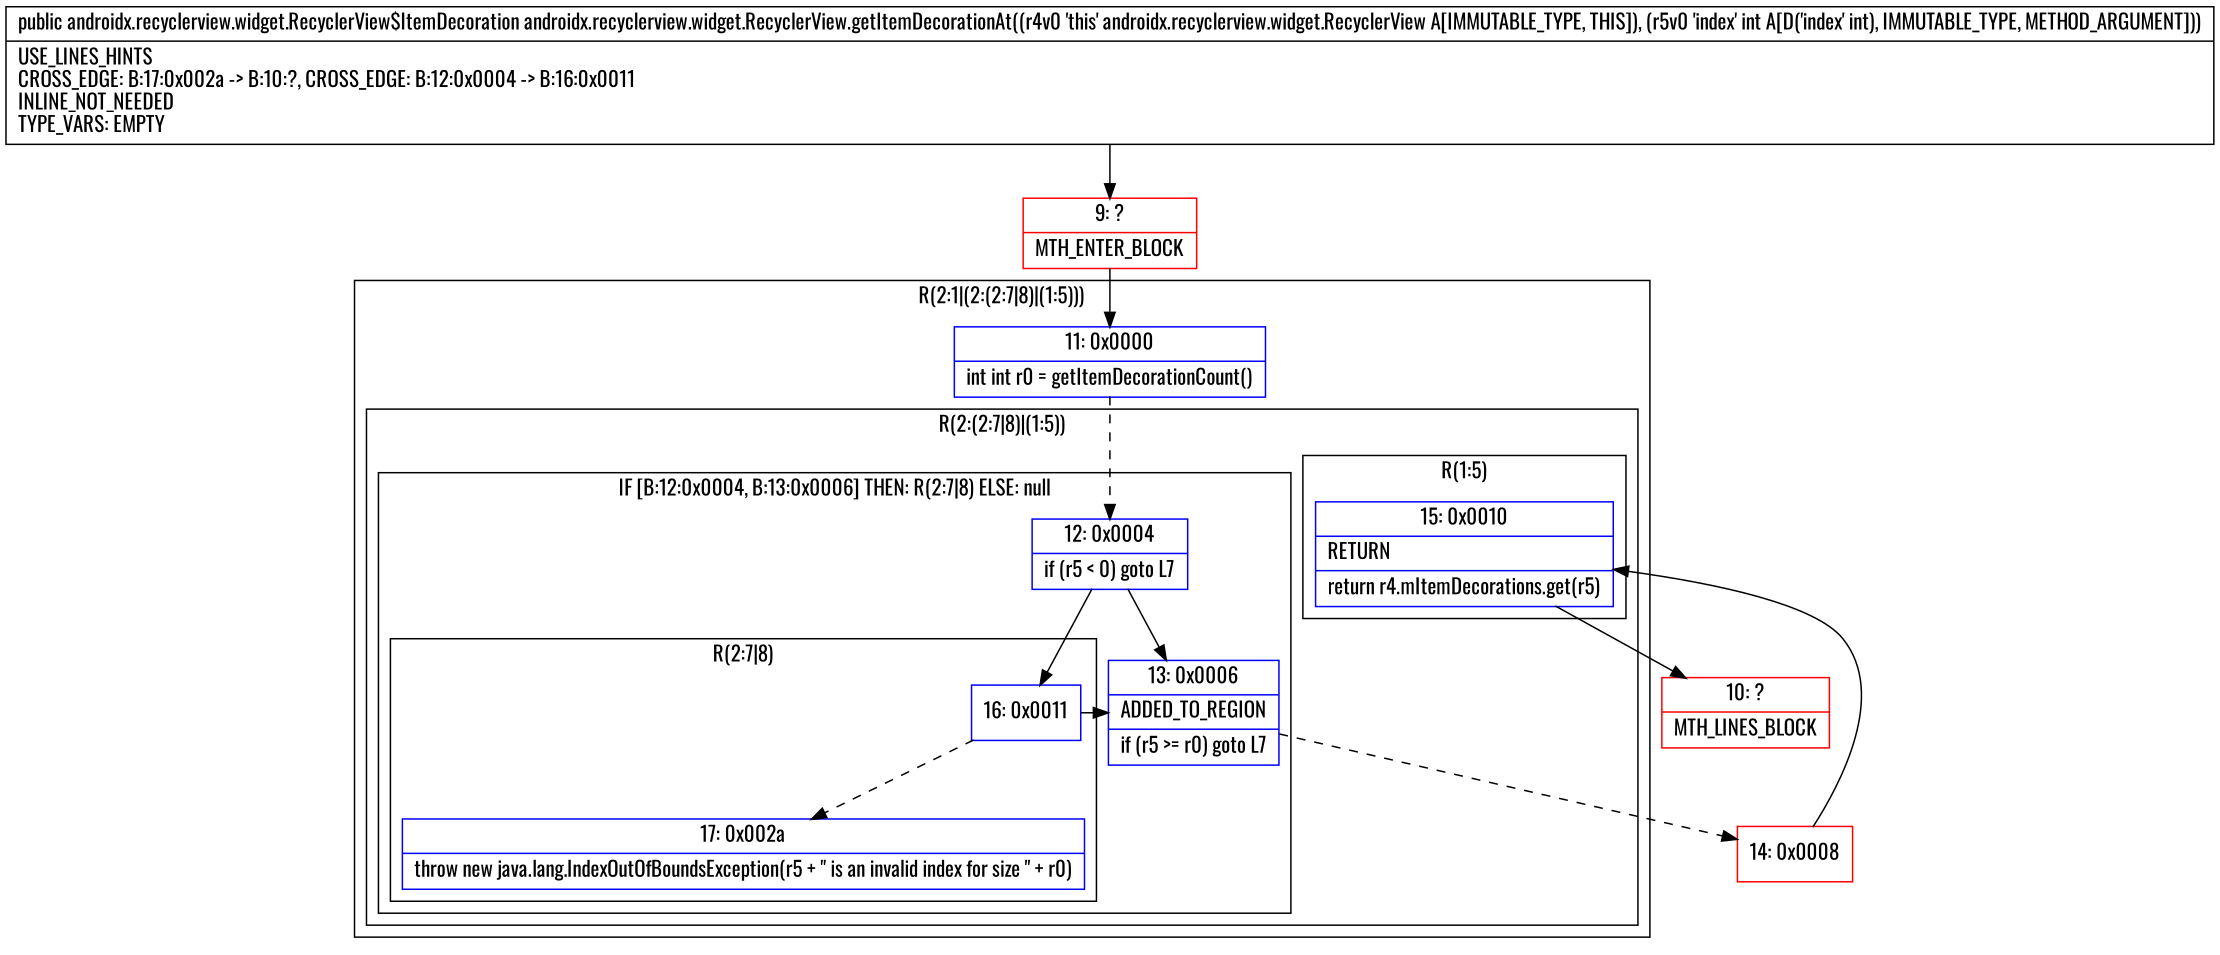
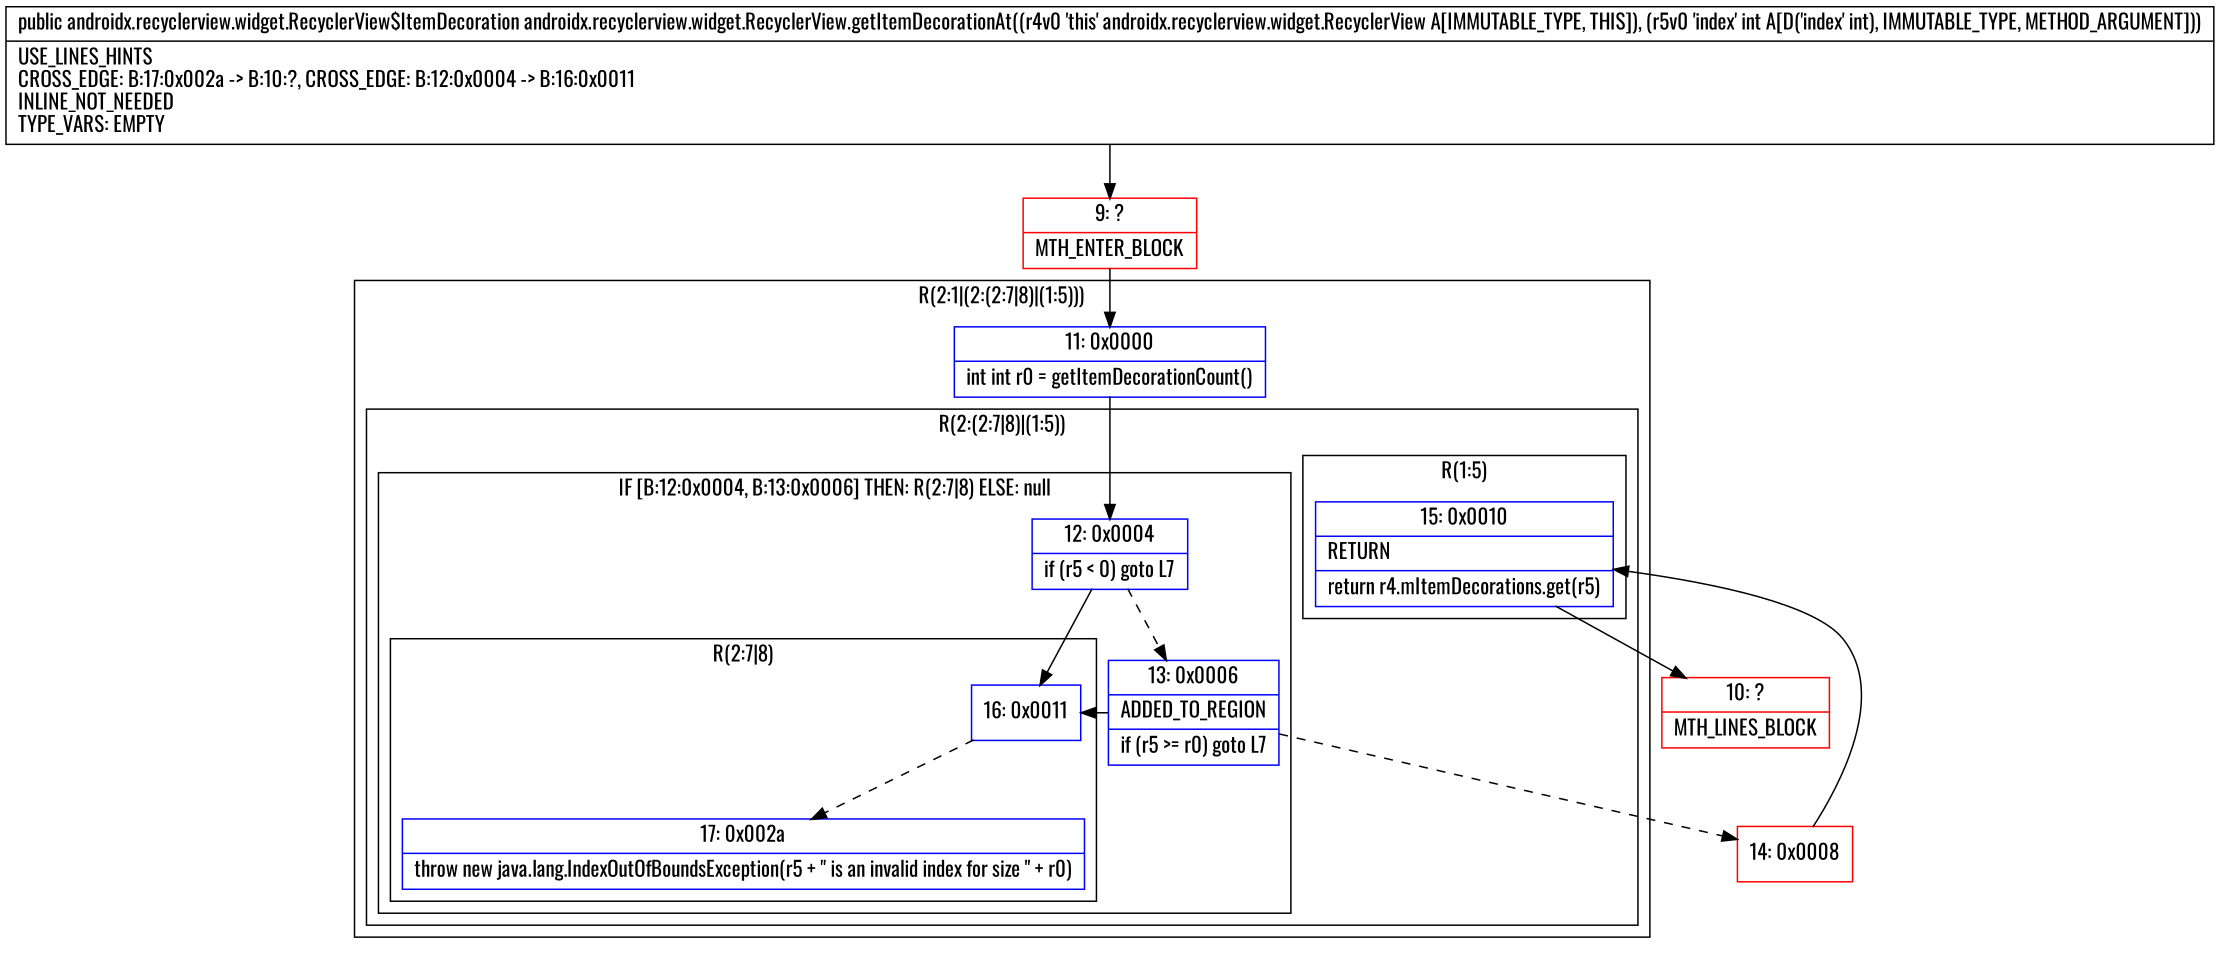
edge "11: 0x0000" -> "12: 0x0004": style dashed -> solid
edge "12: 0x0004" -> "13: 0x0006": style solid -> dashed
edge "16: 0x0011" -> "13: 0x0006": reversed
